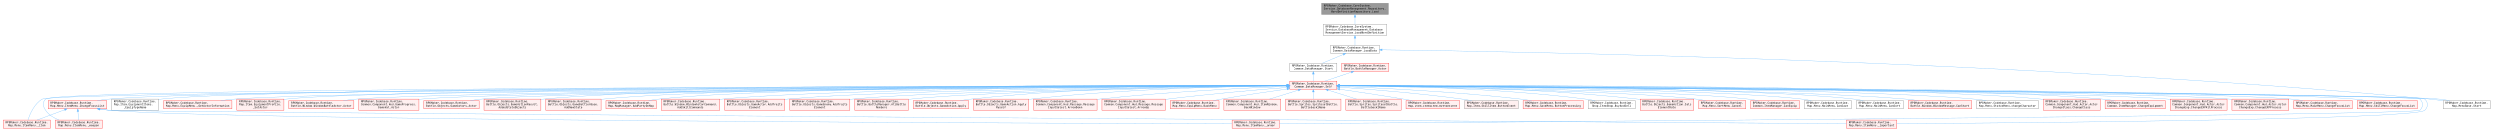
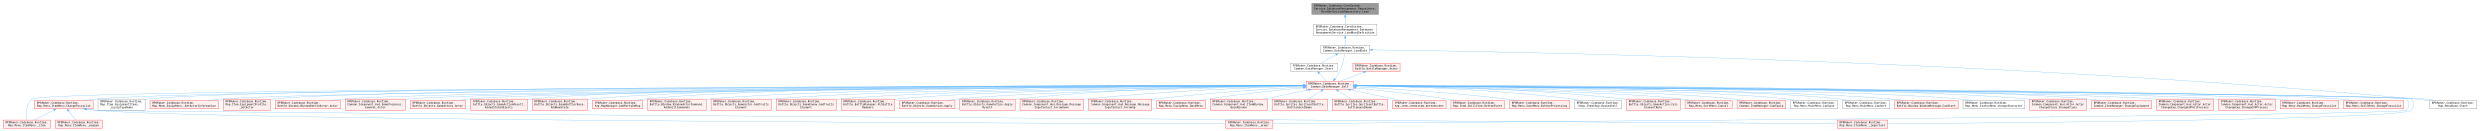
edge "RPGMaker.Codebase.Runtime. Map.Menu.ItemMenu._weapon" -> "RPGMaker.Codebase.Runtime. Common.DataManager.Self": now "RPGMaker.Codebase.Runtime. Common.DataManager.LoadData" -> "RPGMaker.Codebase.Runtime. Common.DataManager.Self"
node "RPGMaker.Codebase.Runtime. Map.Item.SkillItem.ButtonEvent": color grey40 -> red
